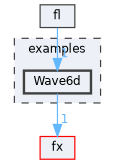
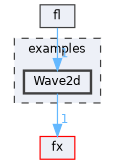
node "Wave6d": label "Wave6d" -> "Wave2d"
